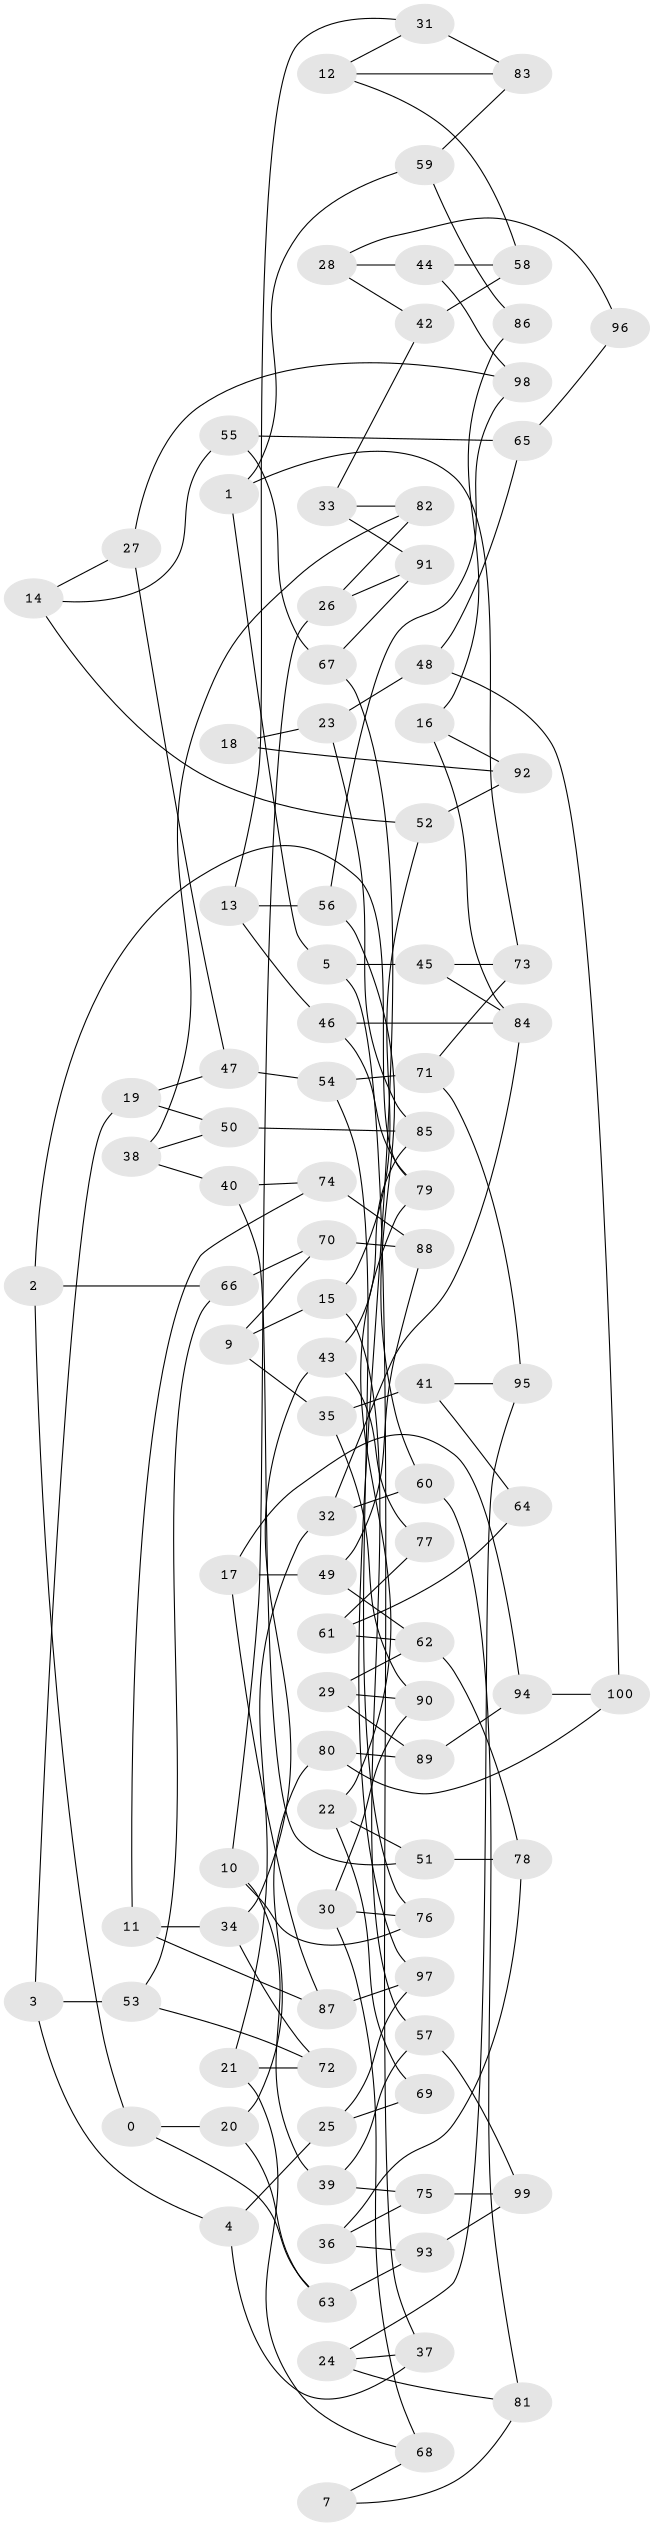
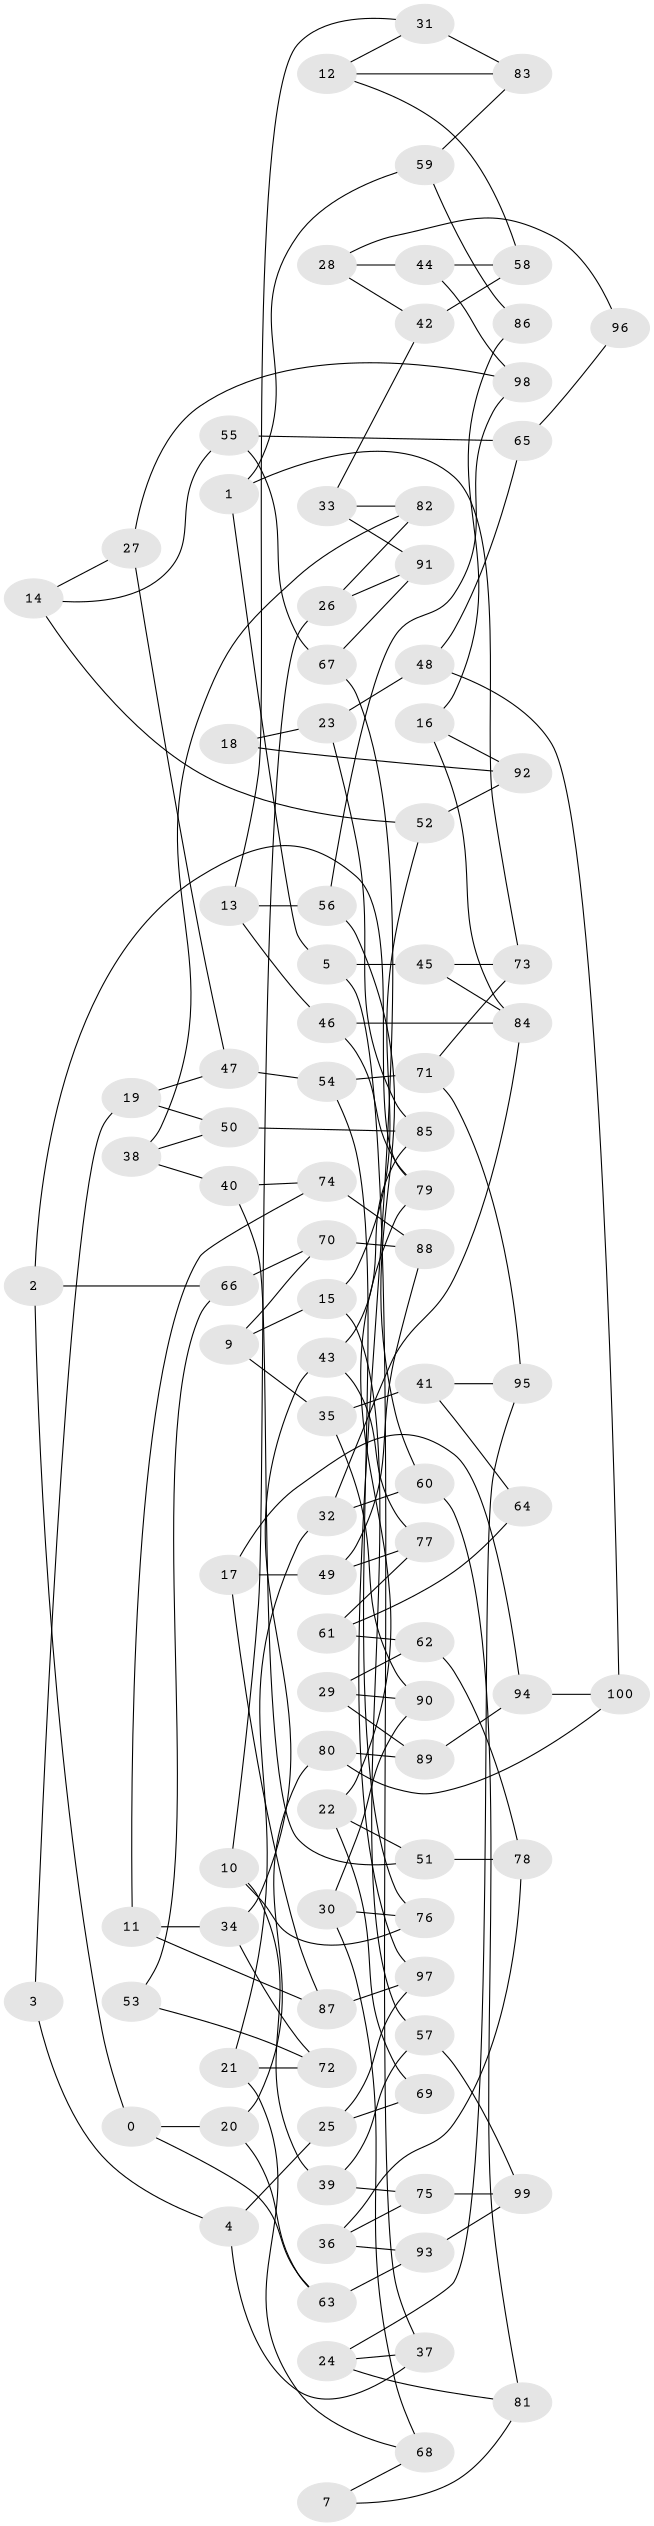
edge "49" -- "62": now "49" -- "77"
edge "3" -- "53": removed
